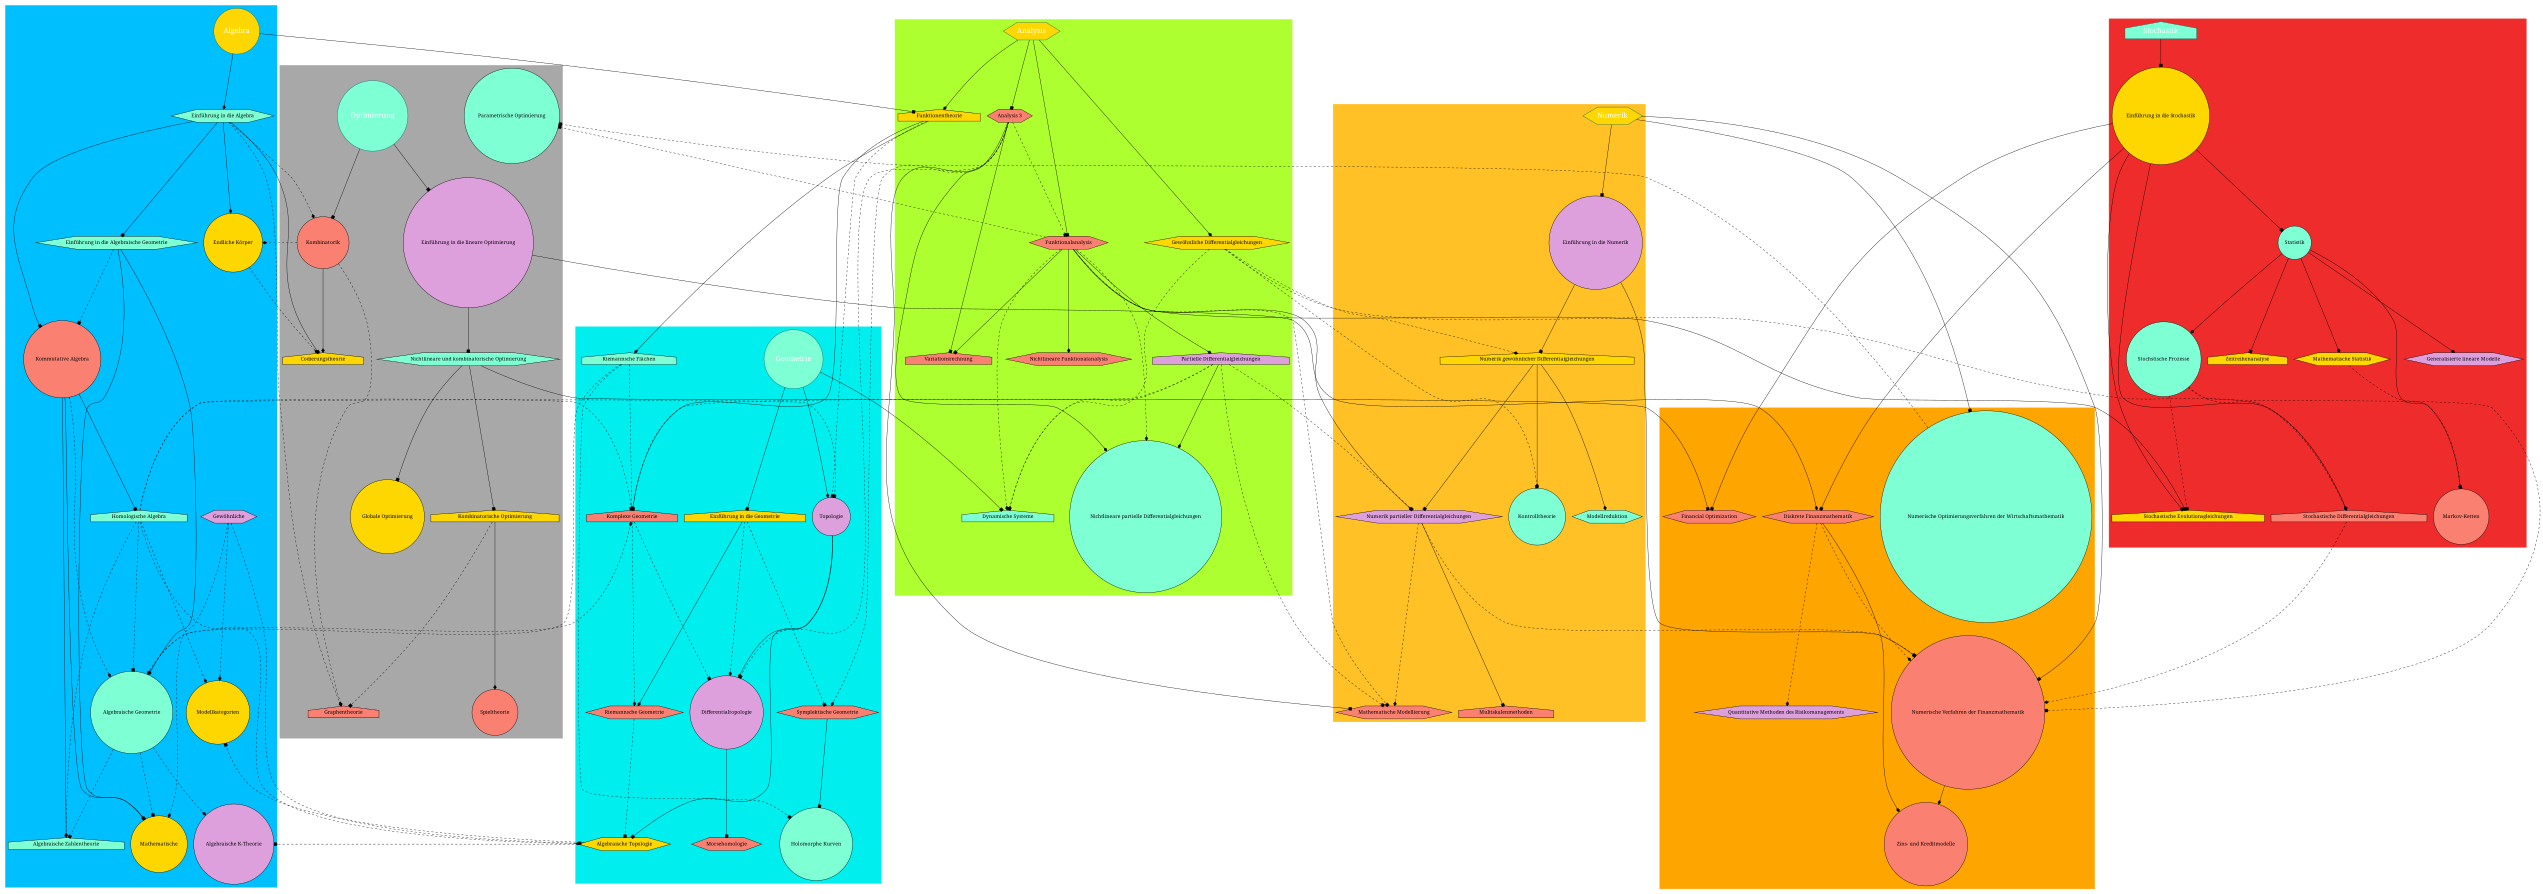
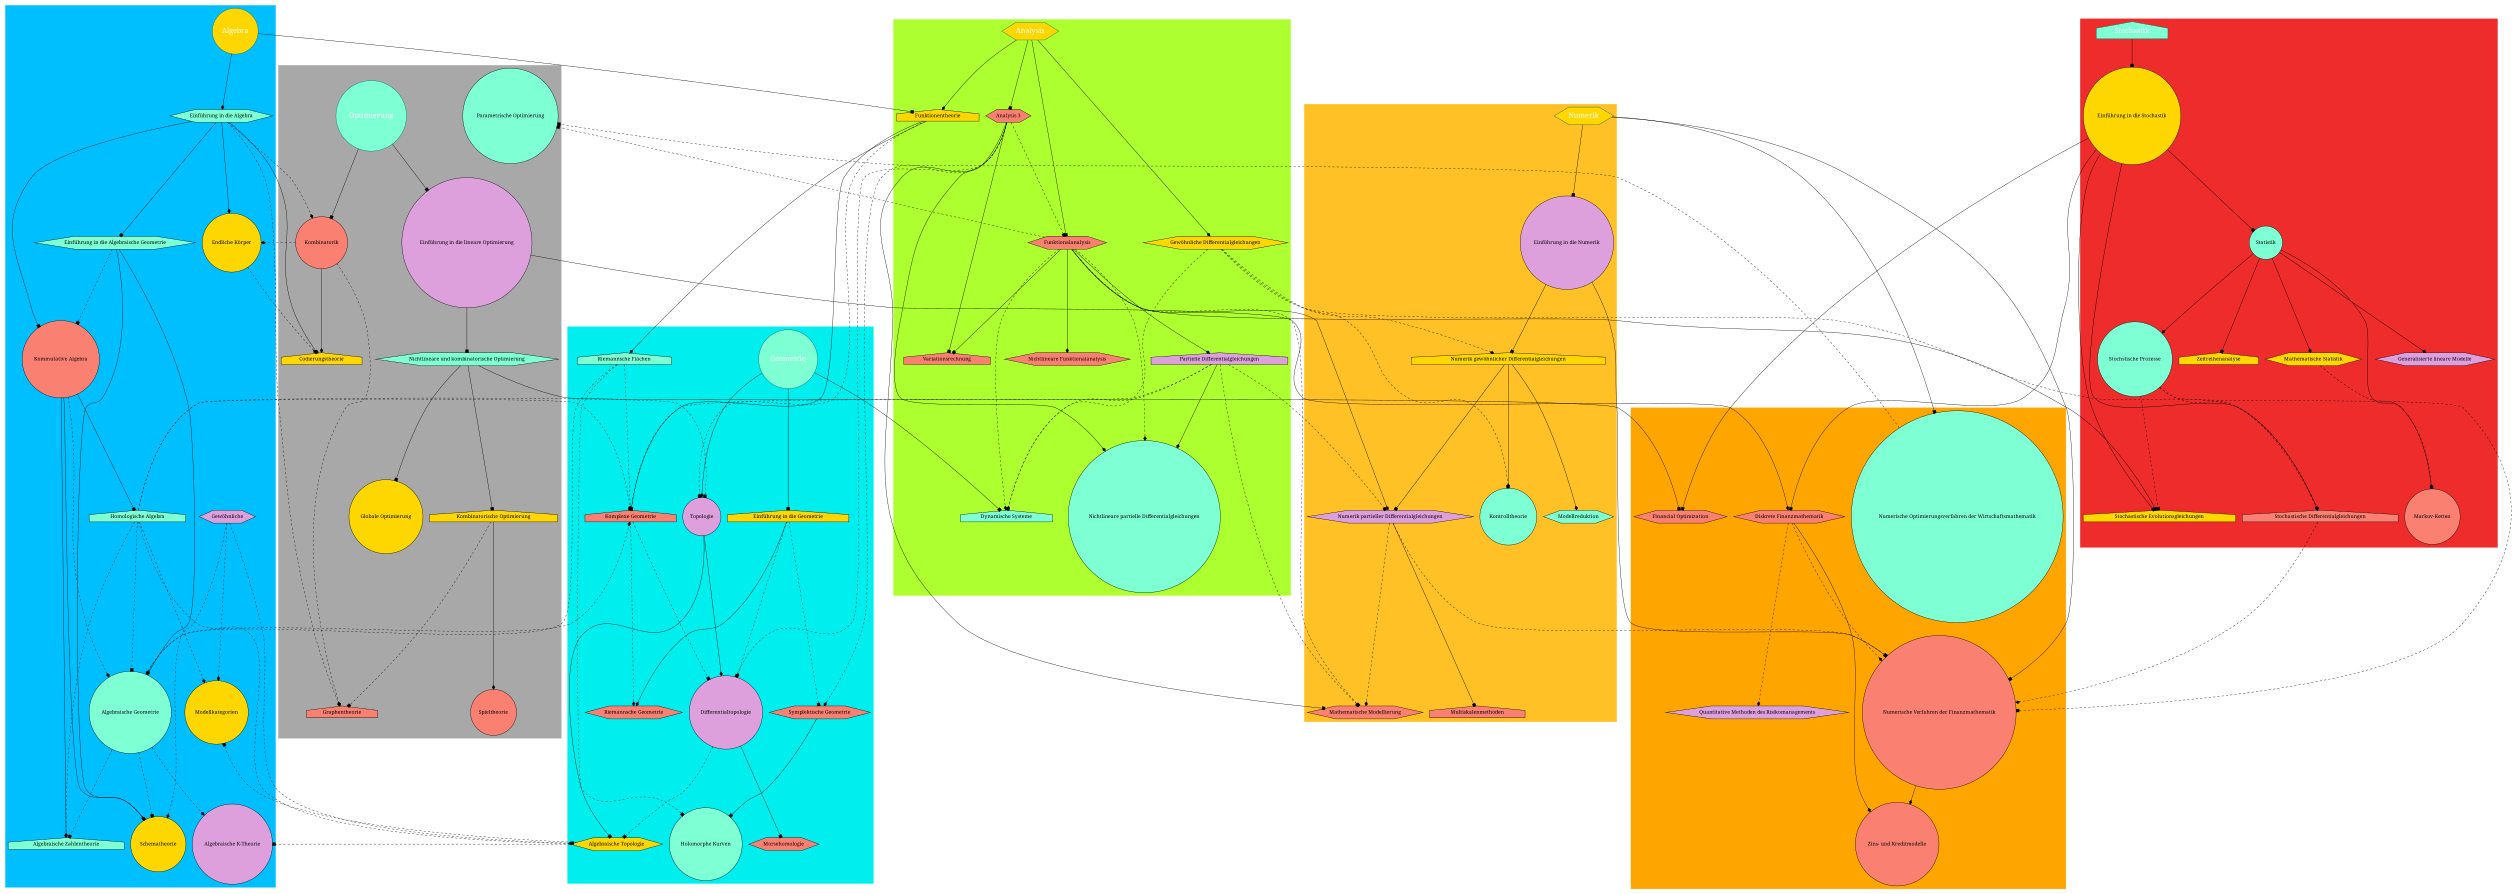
edge "Riemannsche Geometrie" -> "Algebraische Topologie": now "Differentialtopologie" -> "Algebraische Topologie"
node "Mathematische": label "Mathematische" -> "Schematheorie"
